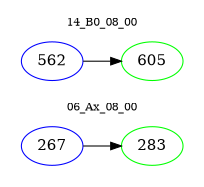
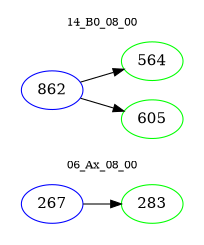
node "562": label "562" -> "862"
node "564": added
